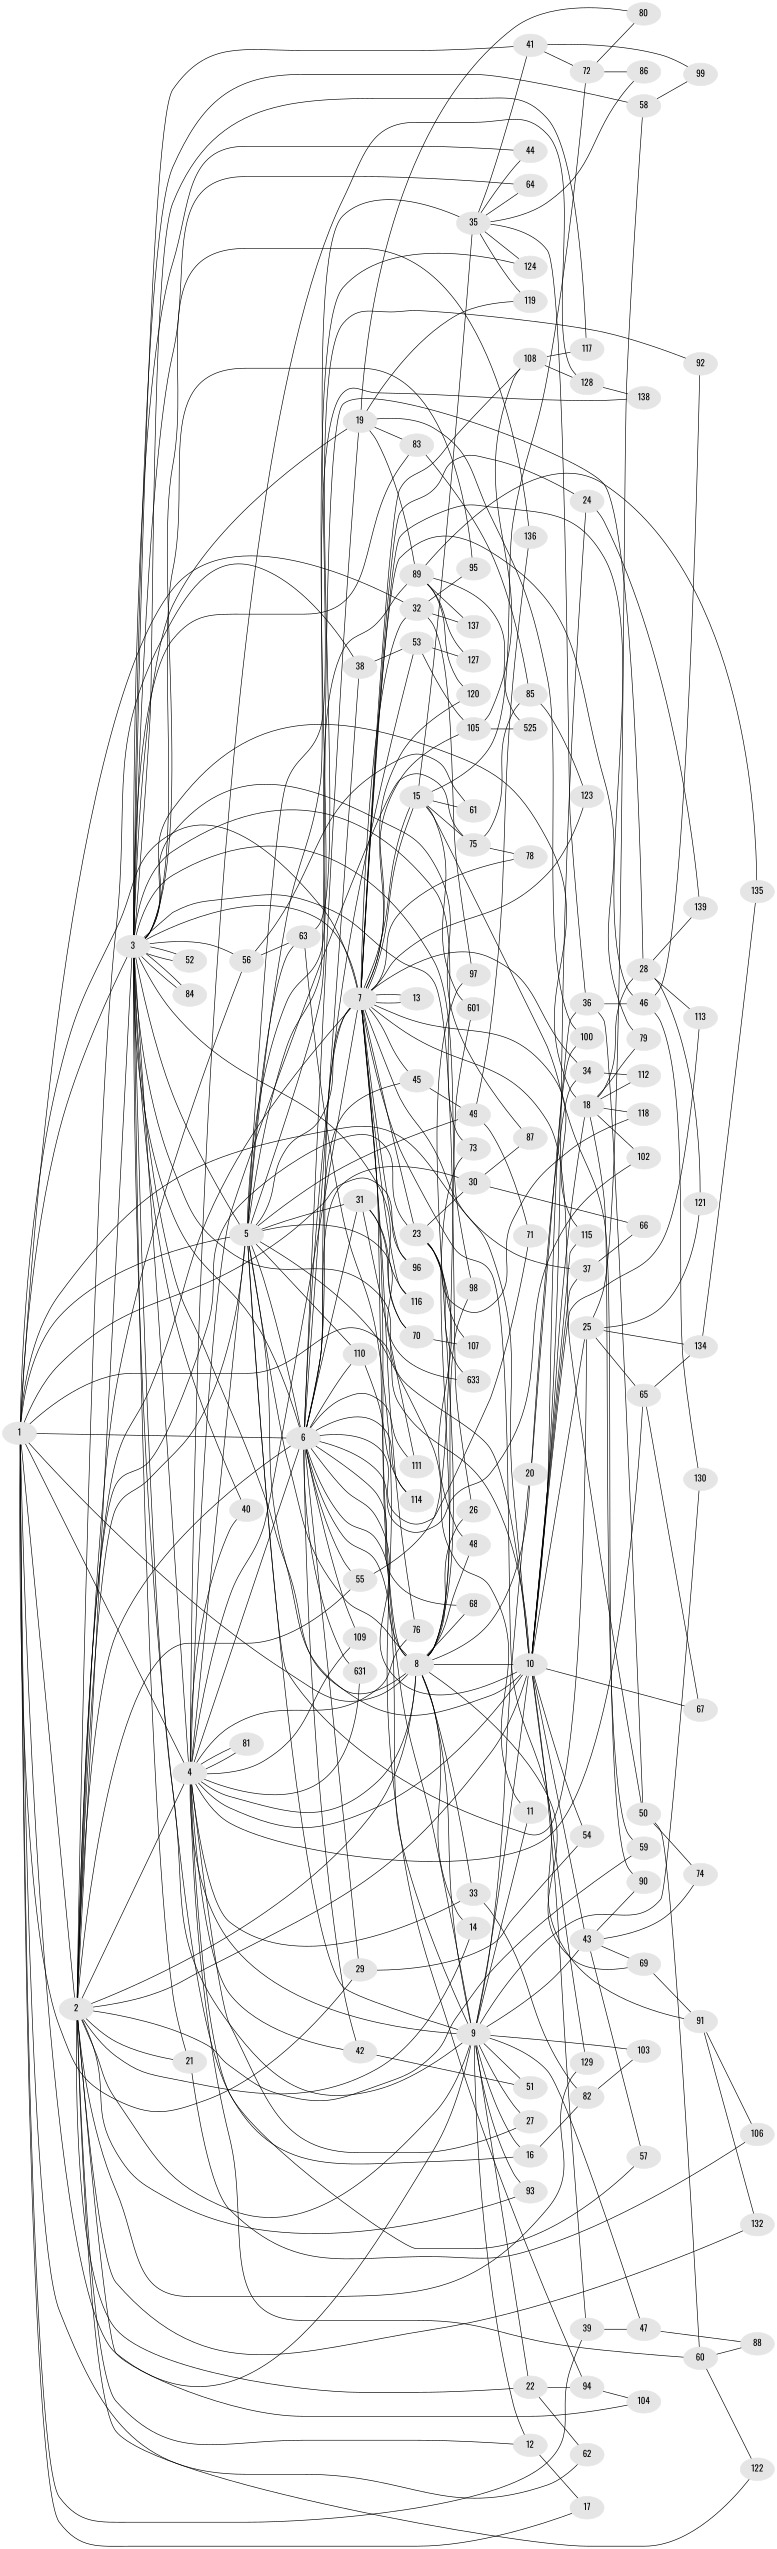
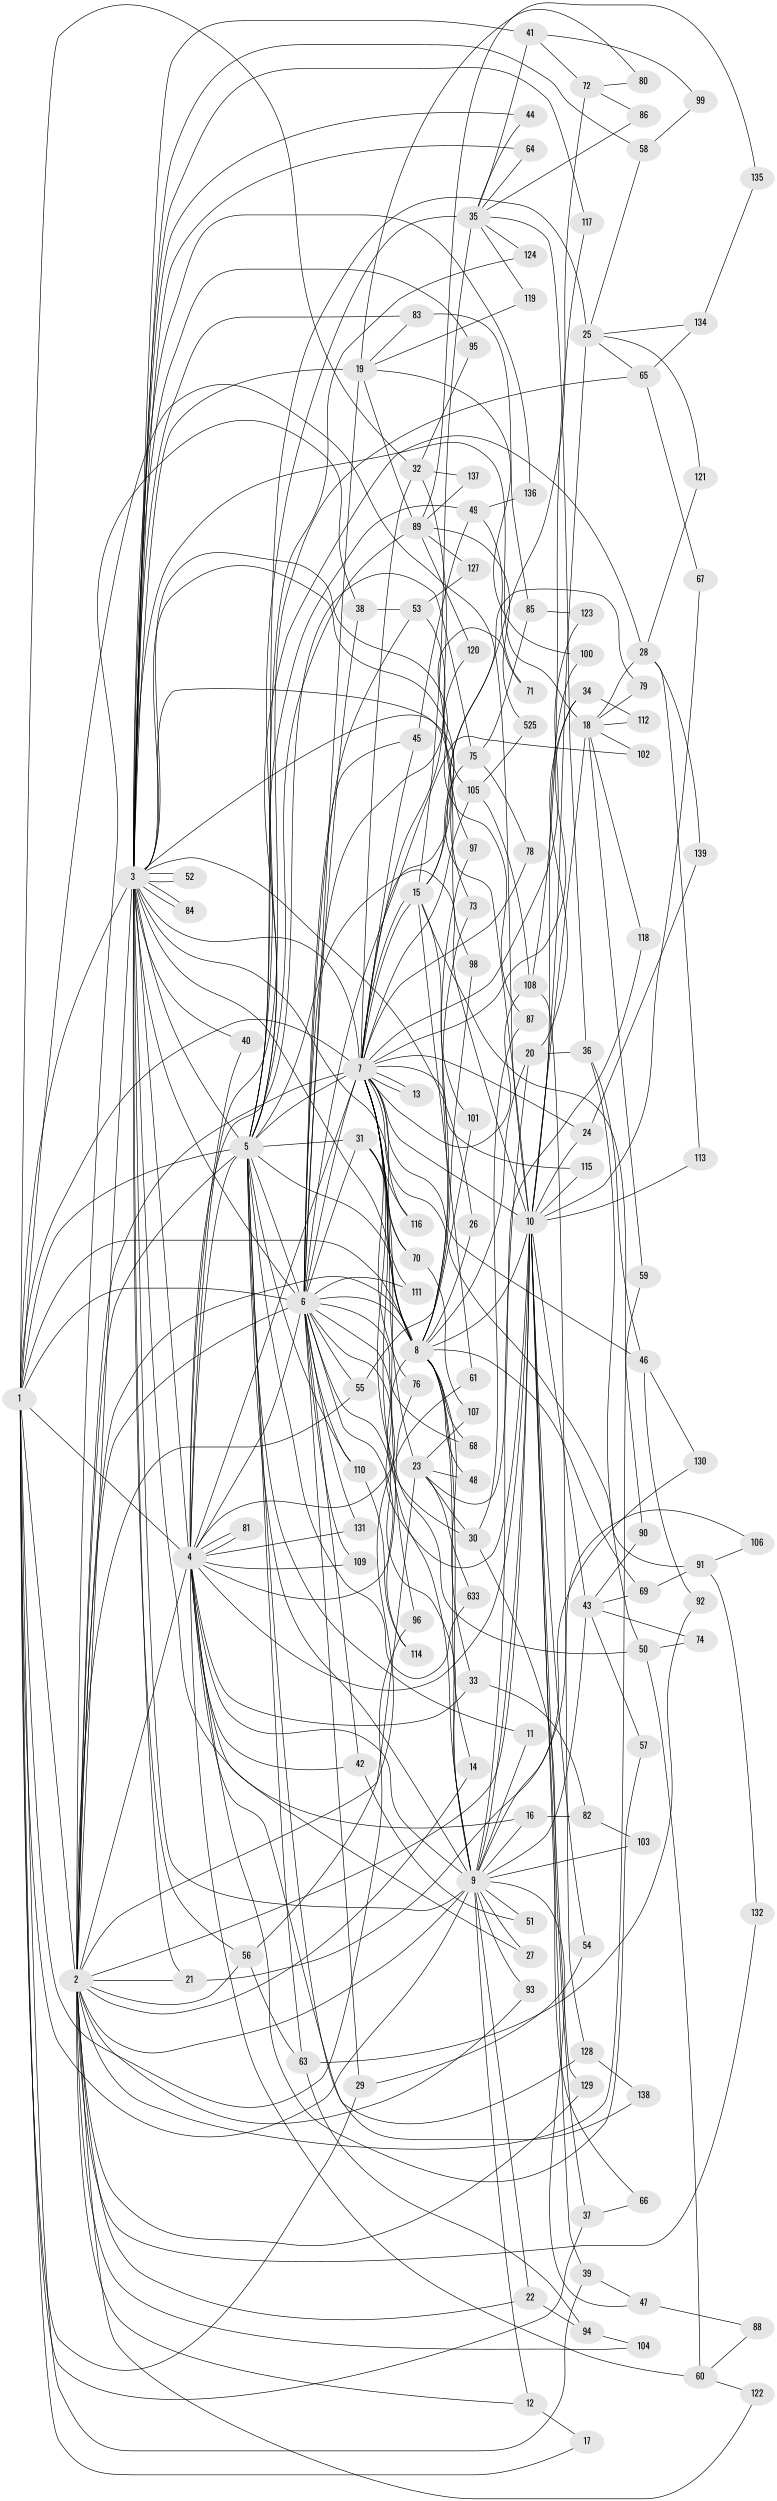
node "601": label "601" -> "101"
node "631": label "631" -> "131"
node "62": removed
